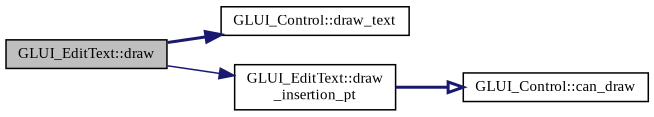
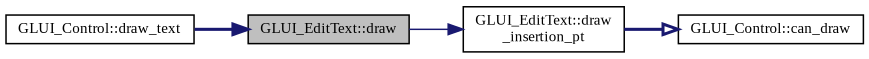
edge "GLUI_EditText::draw" -> "GLUI_Control::draw_text": reversed
